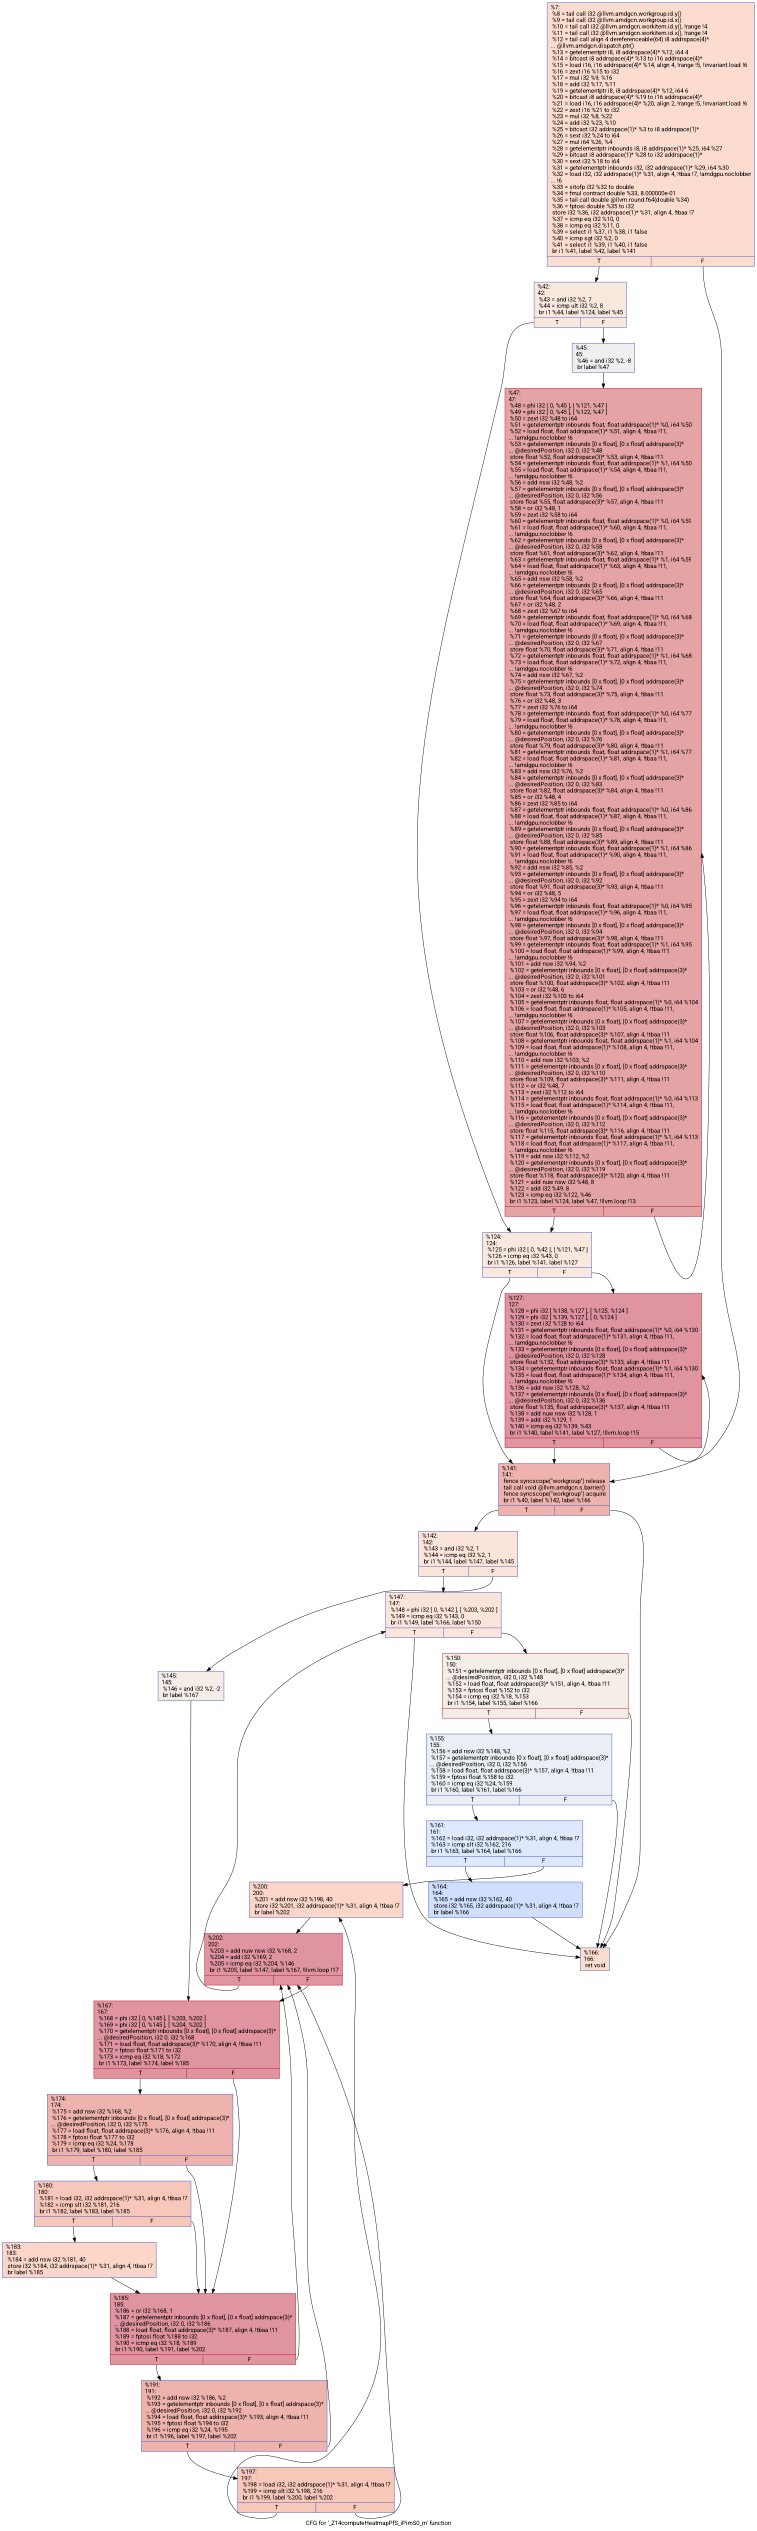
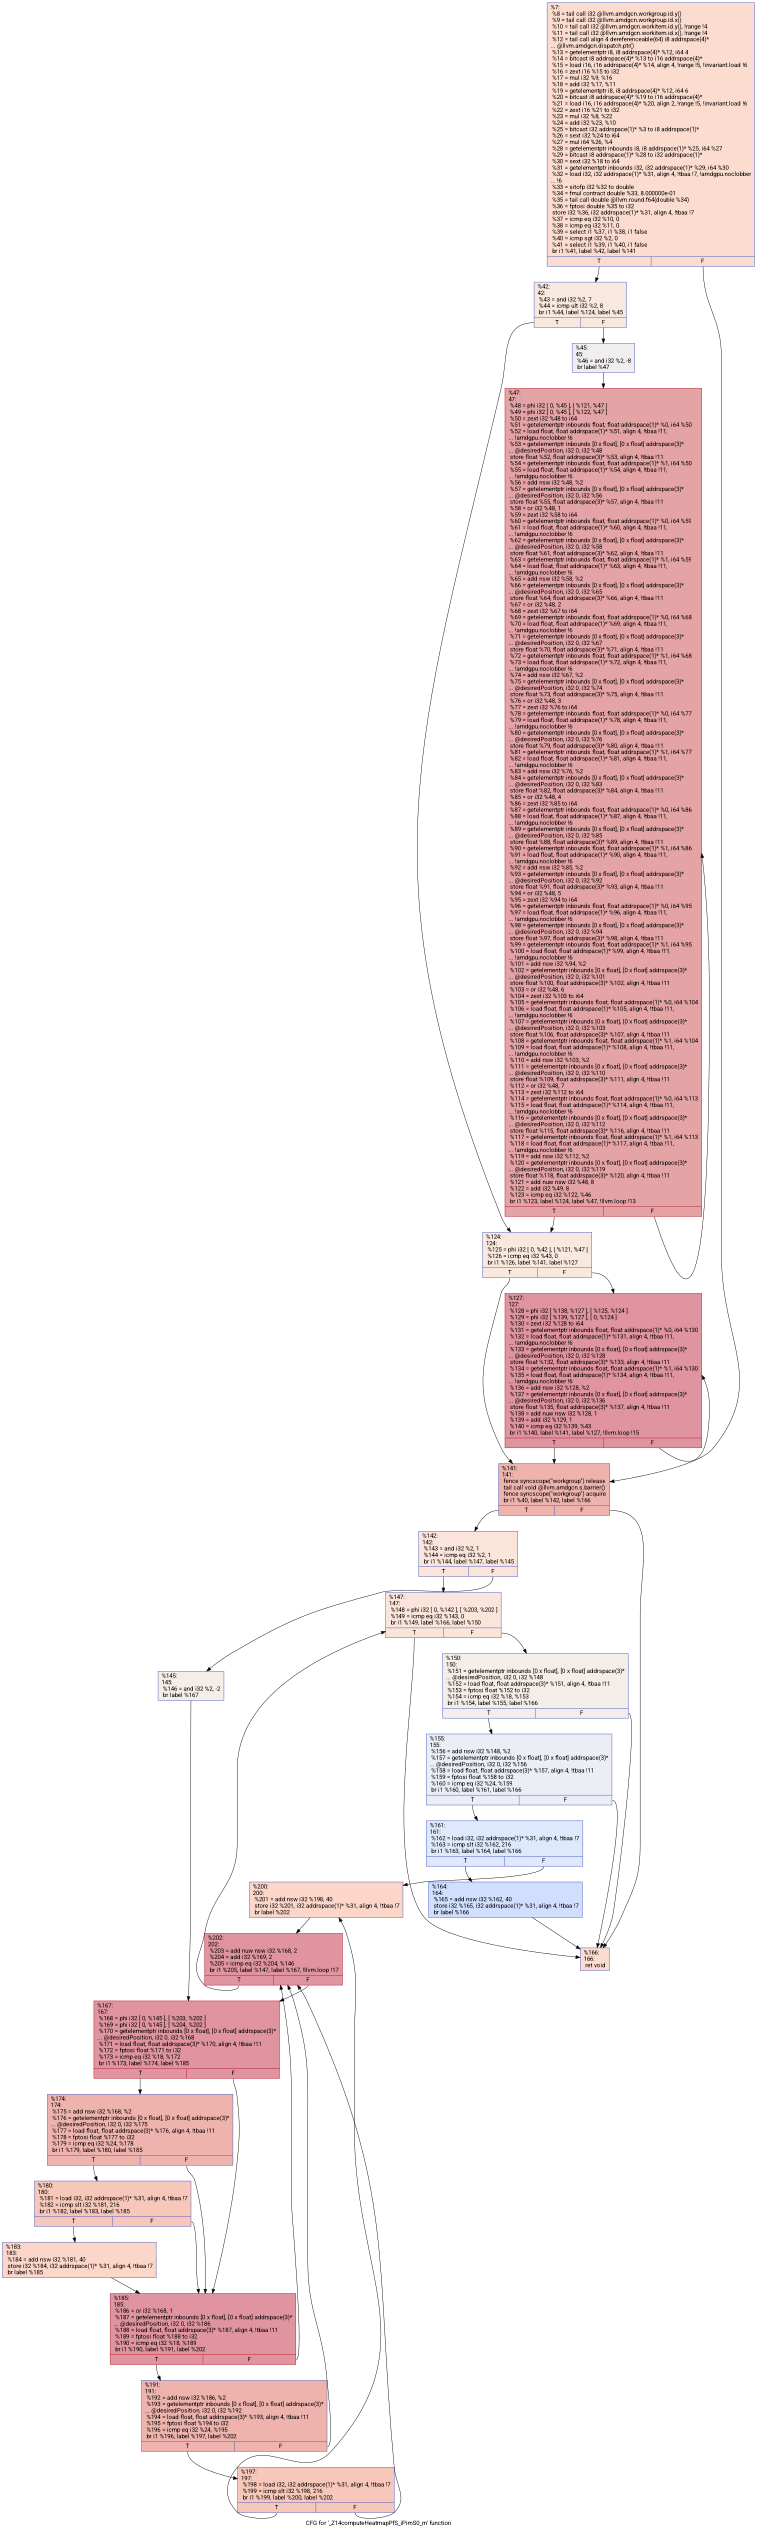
node "%150:": color #b70d28ff -> #3d50c3ff
